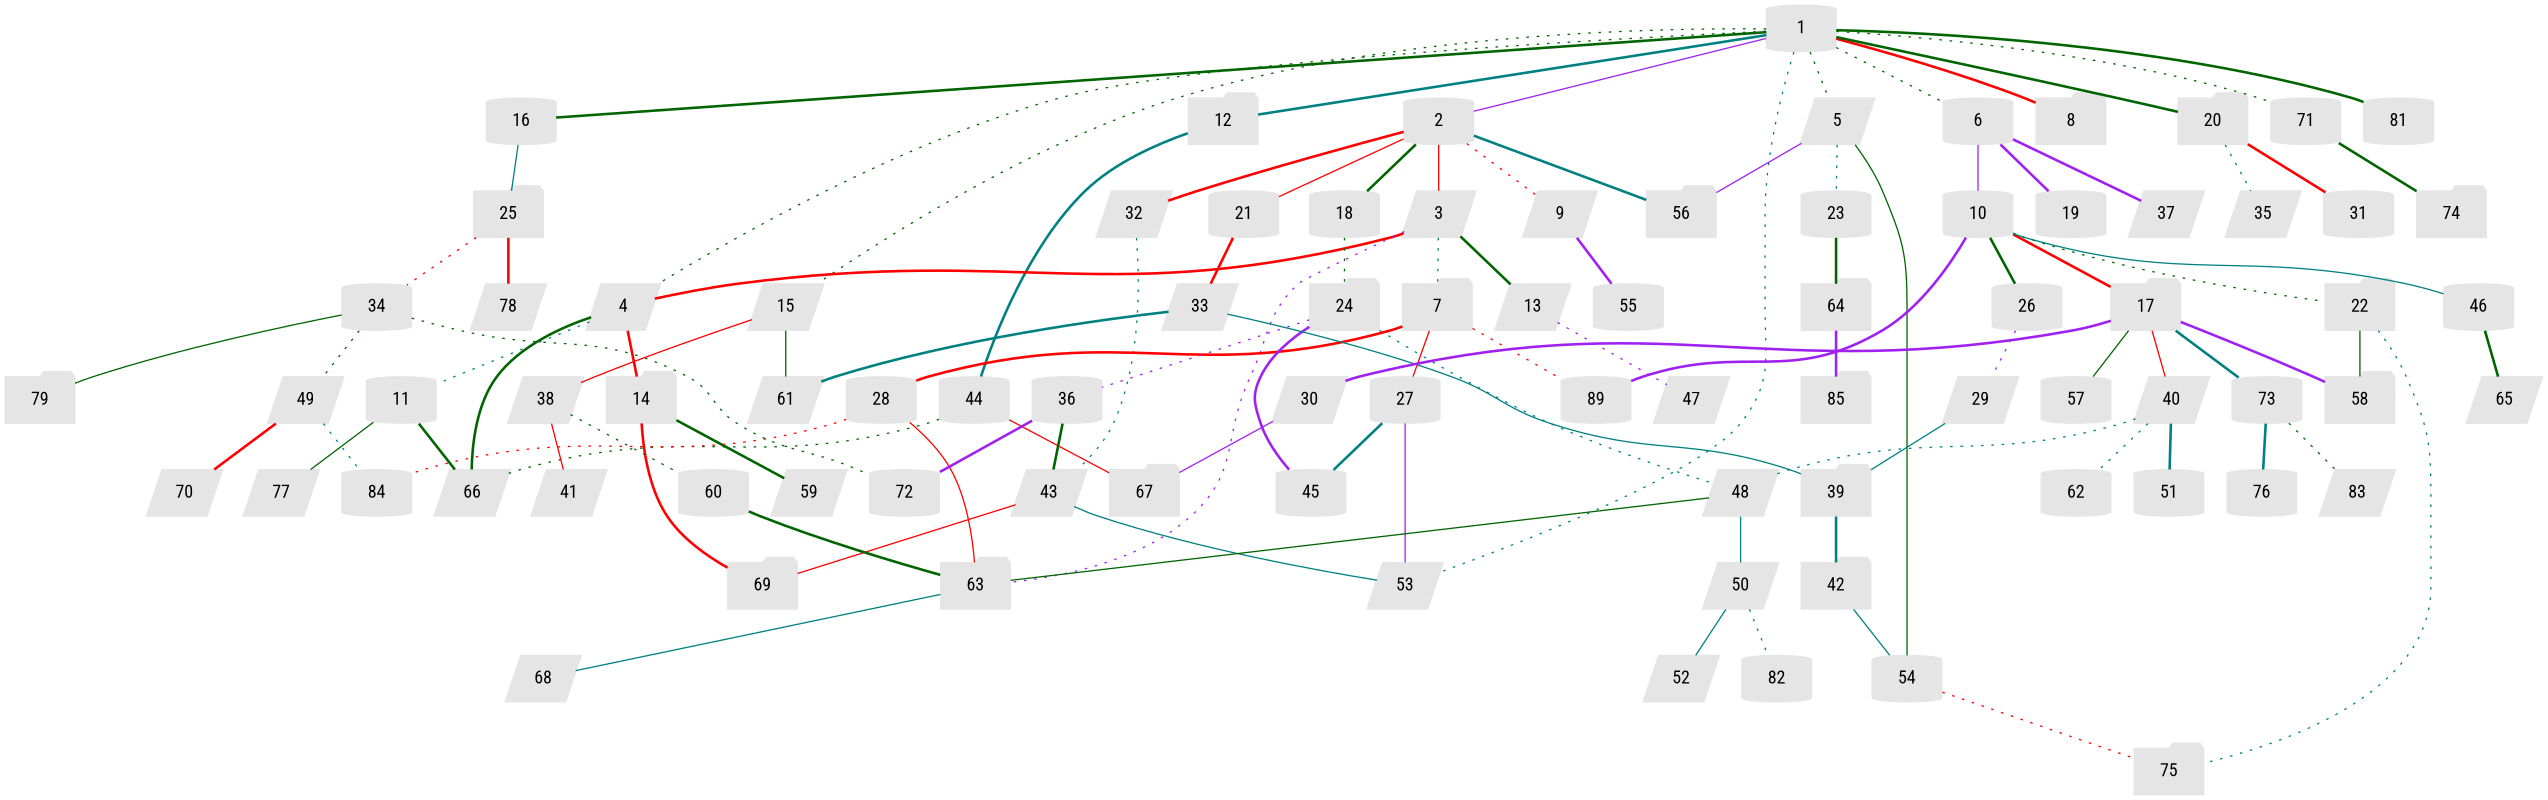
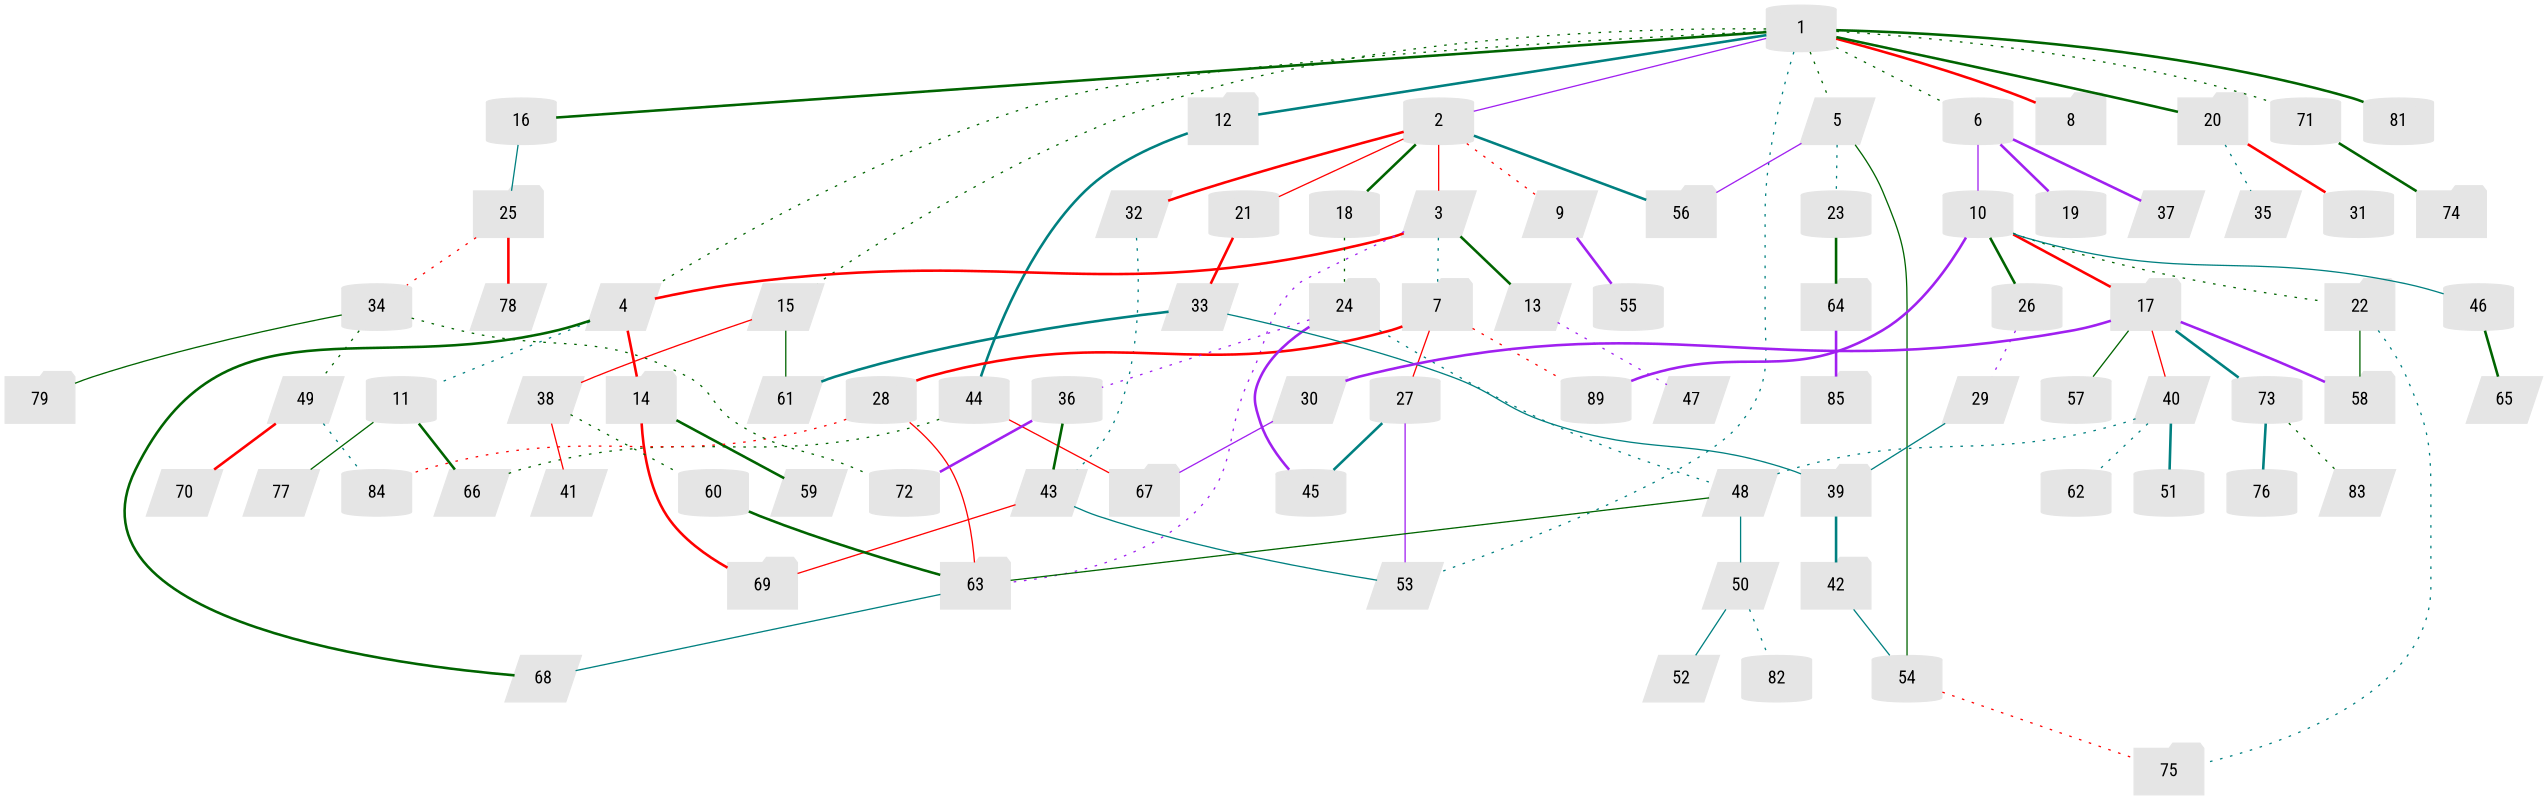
edge "4" -- "66": now "4" -- "68"
